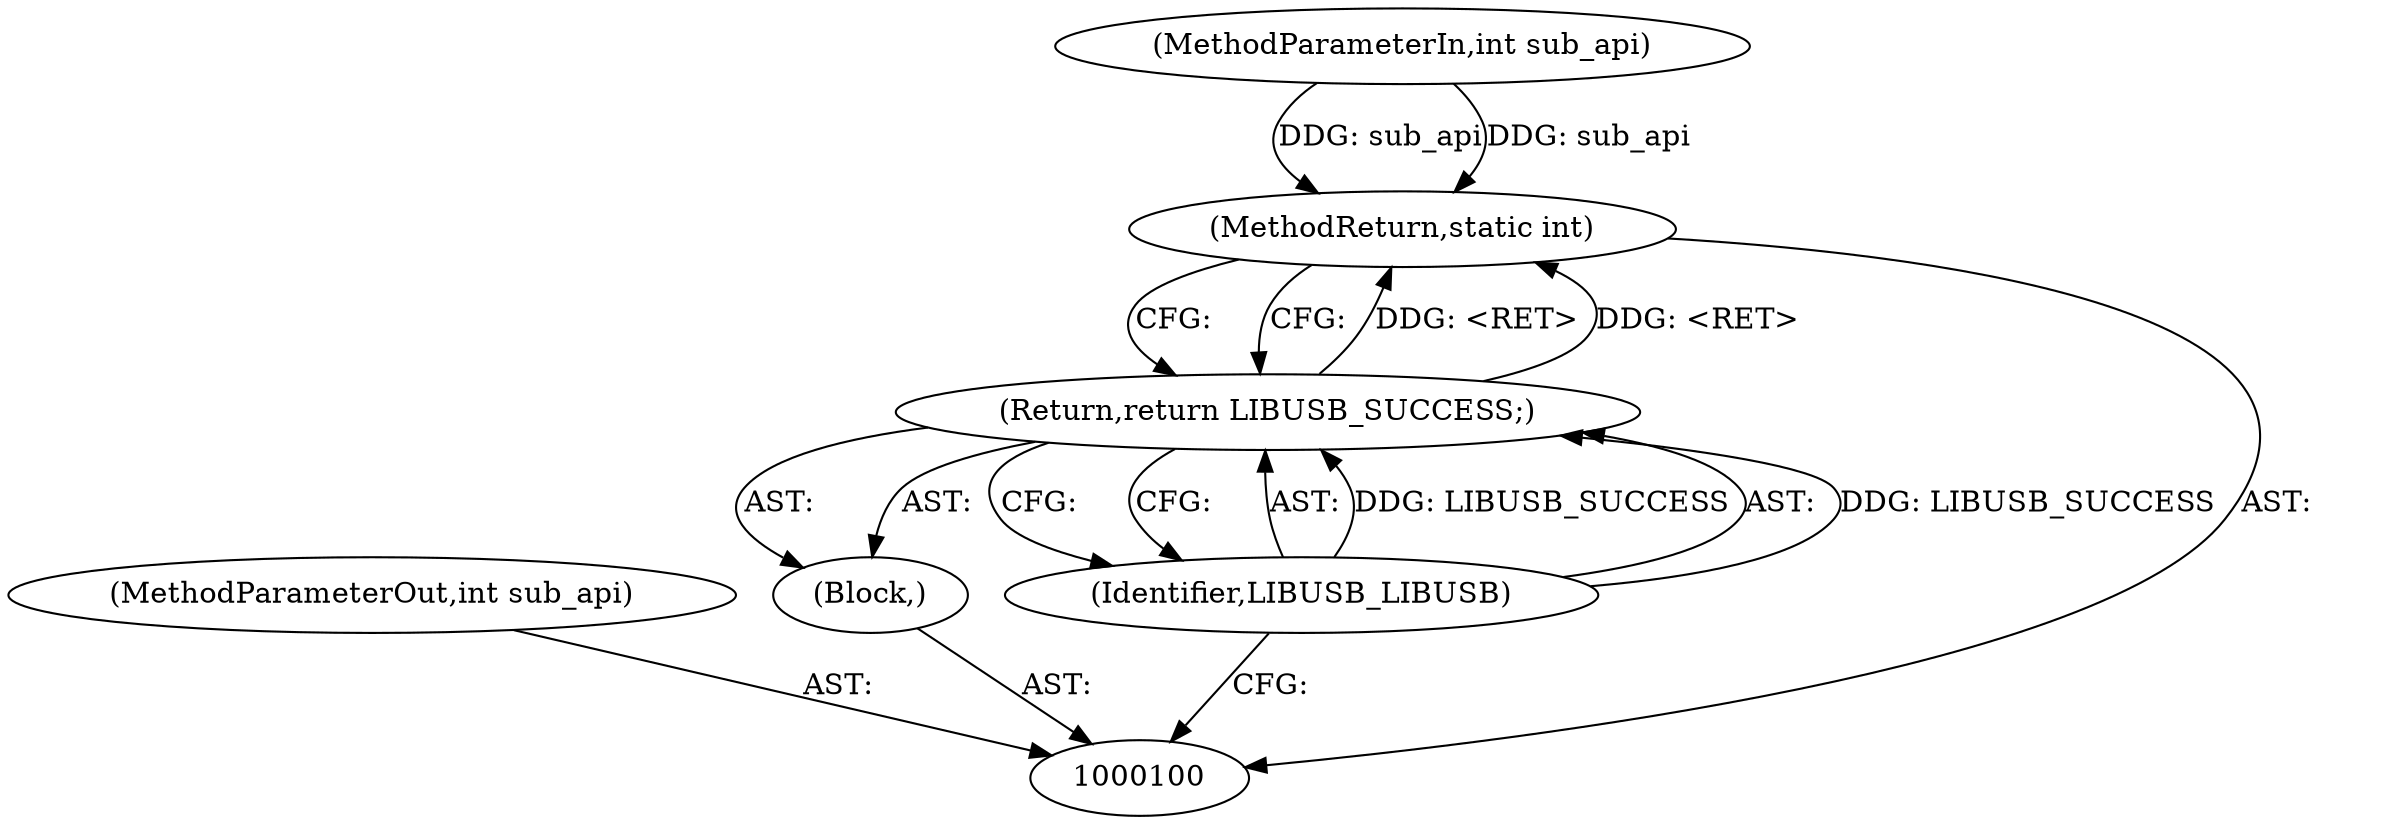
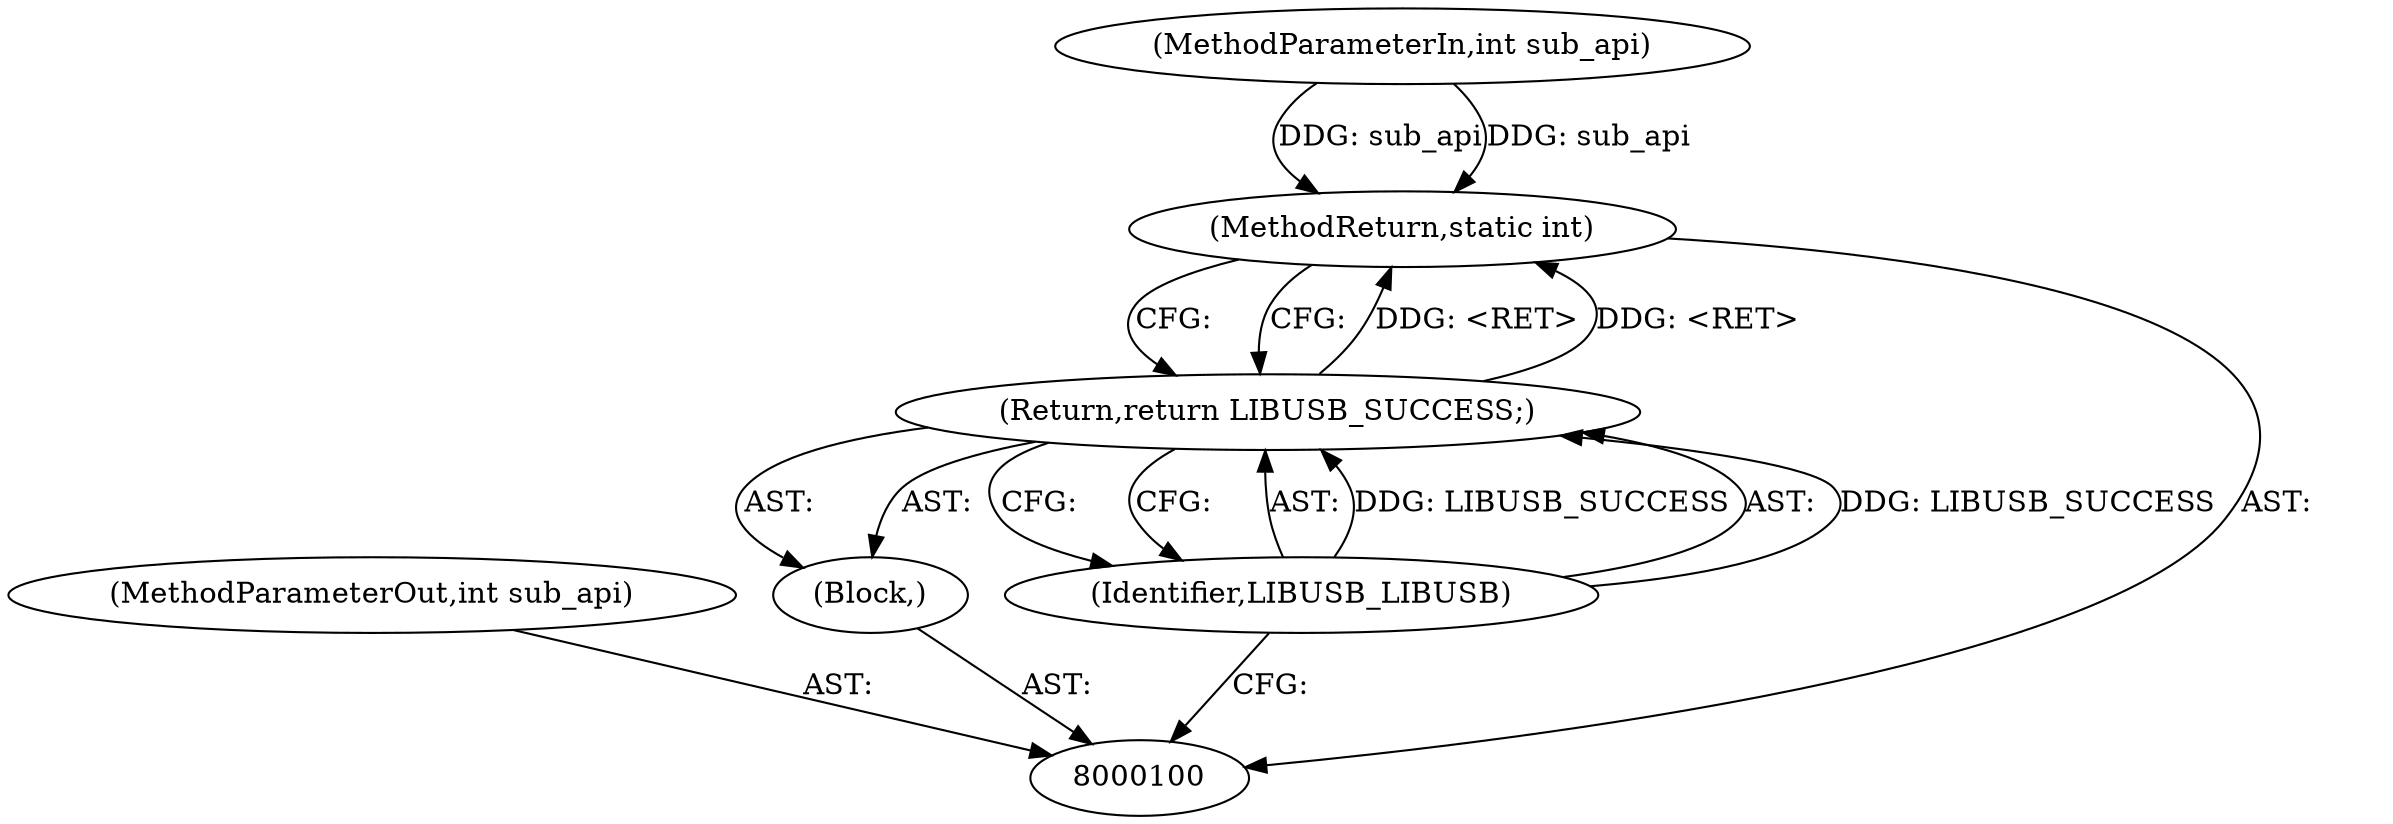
node "1000100": label "1000100" -> "8000100"
